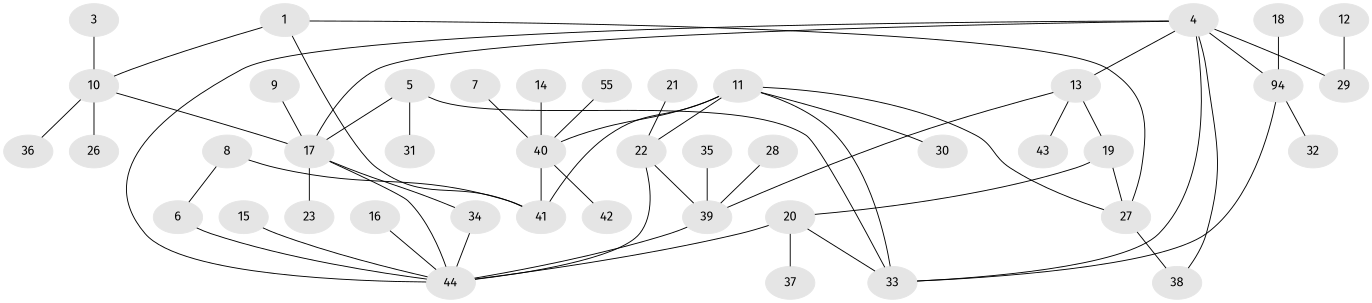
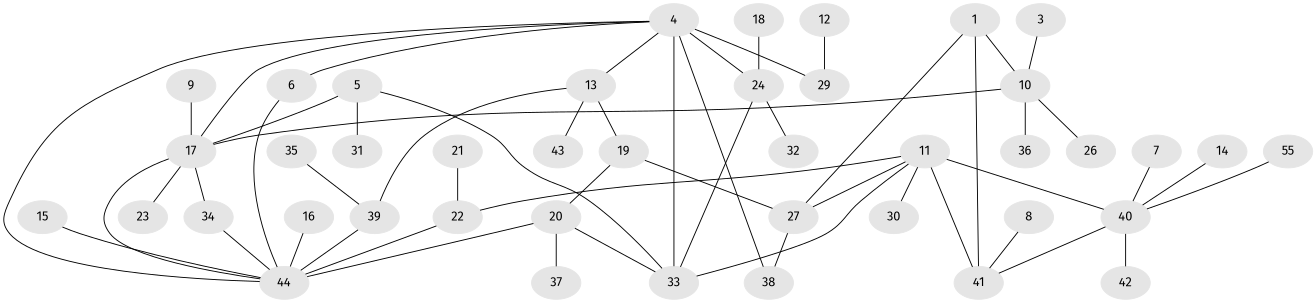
node "94": label "94" -> "24"
node "28": removed
edge "8" -- "6": now "4" -- "6"
edge "22" -- "39": removed
